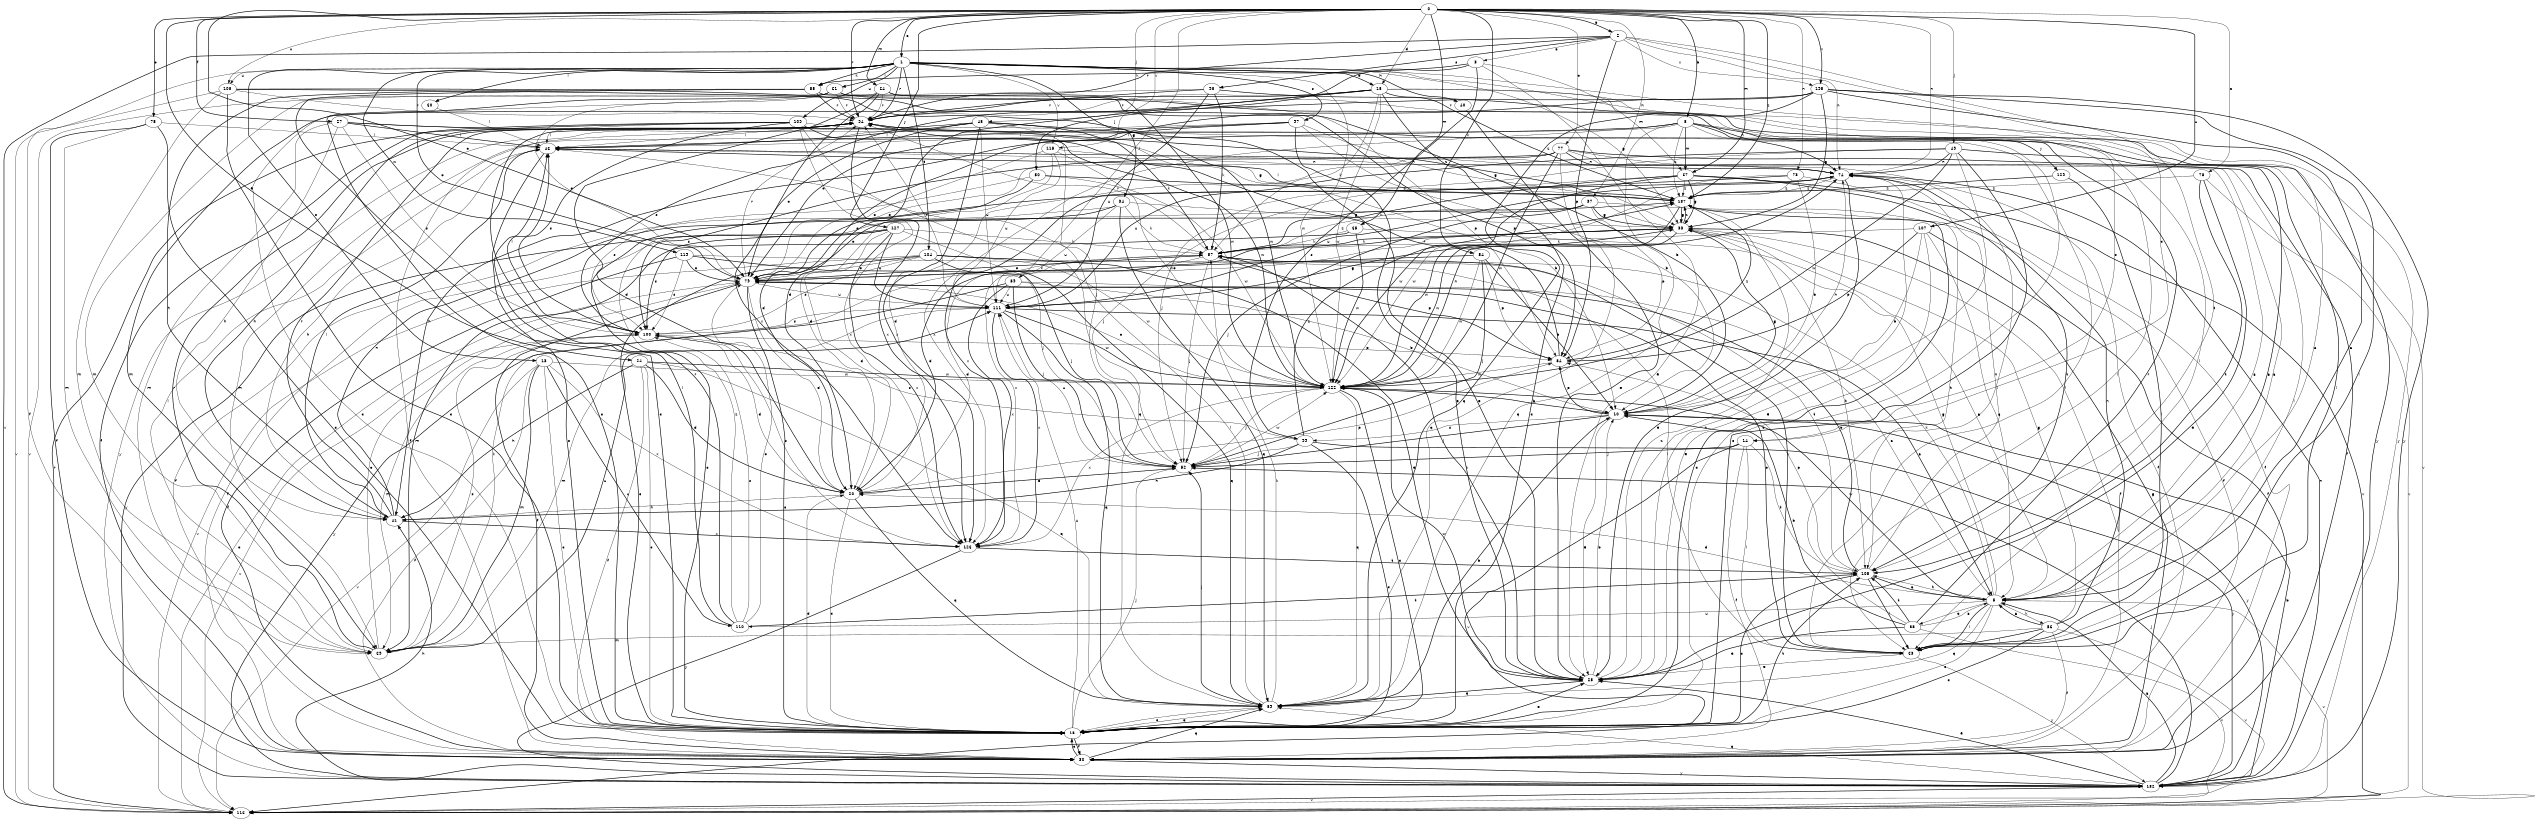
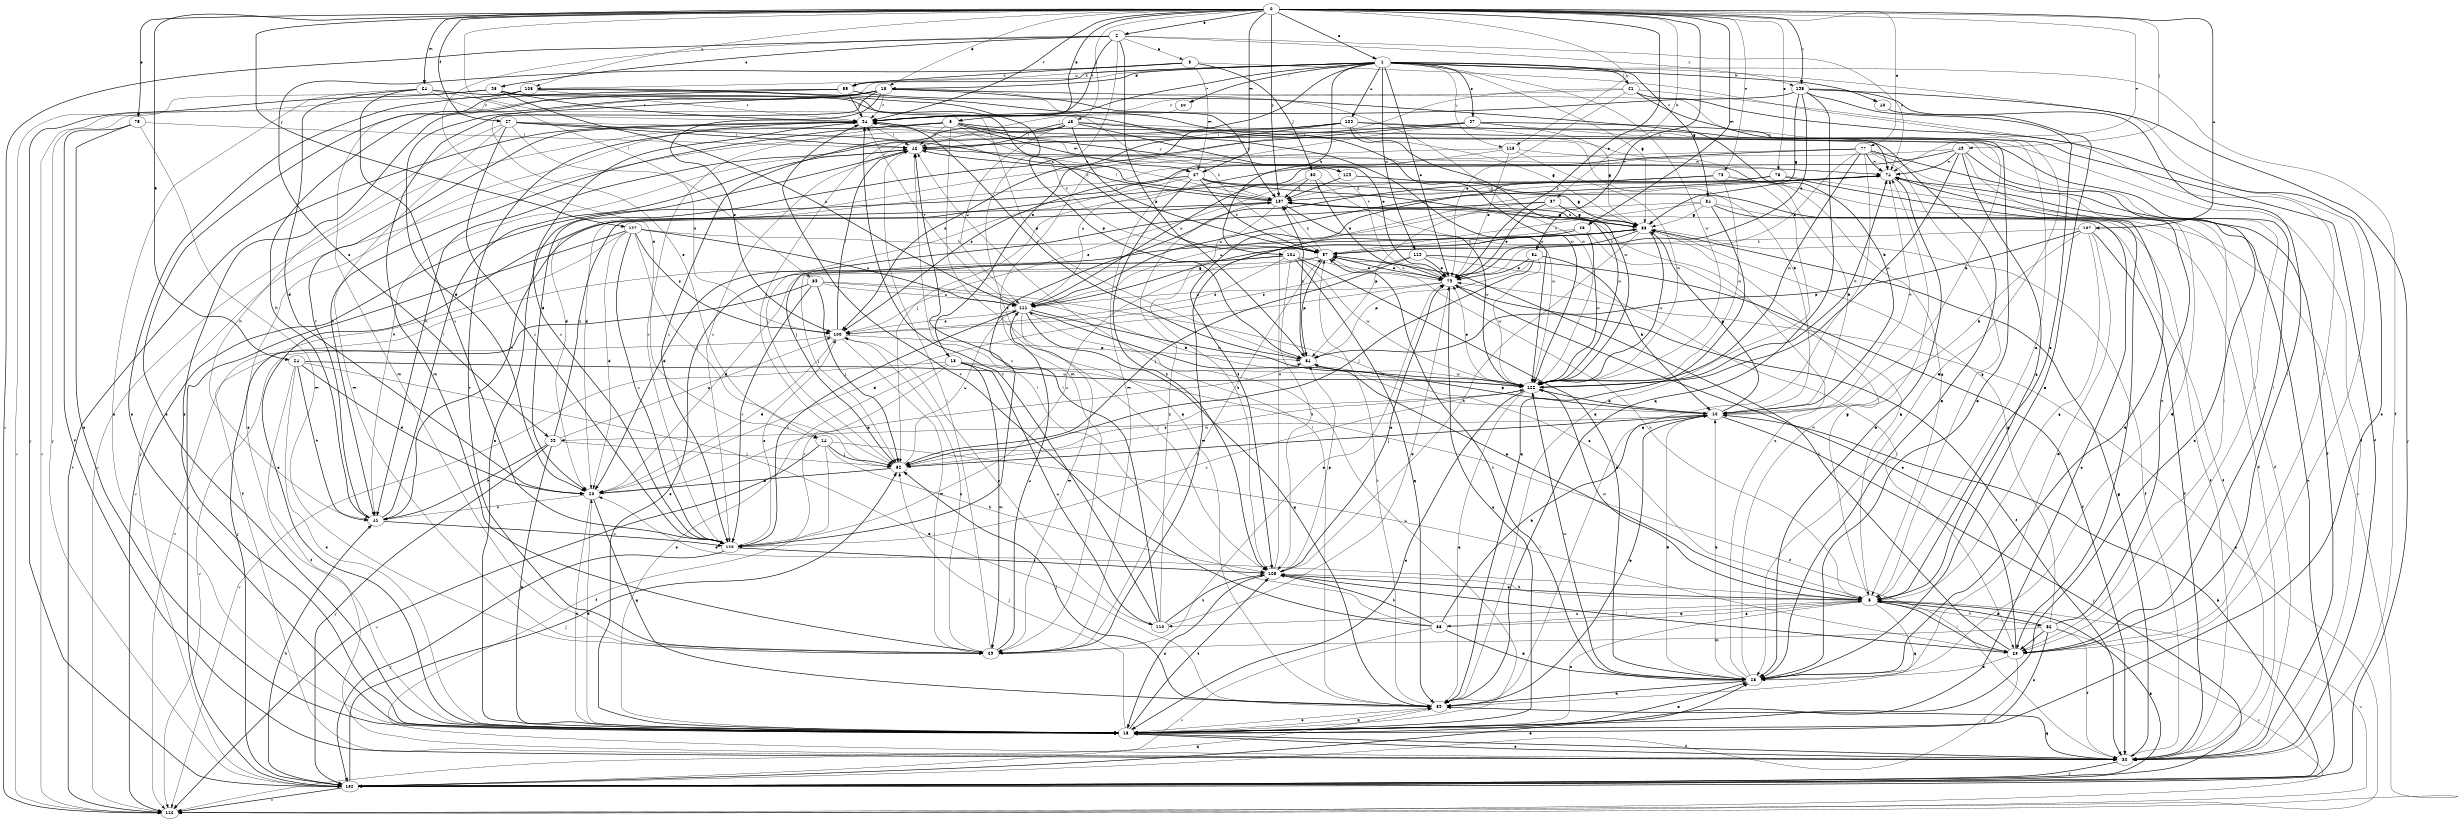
edge "27" -> "126": added, label "x"
